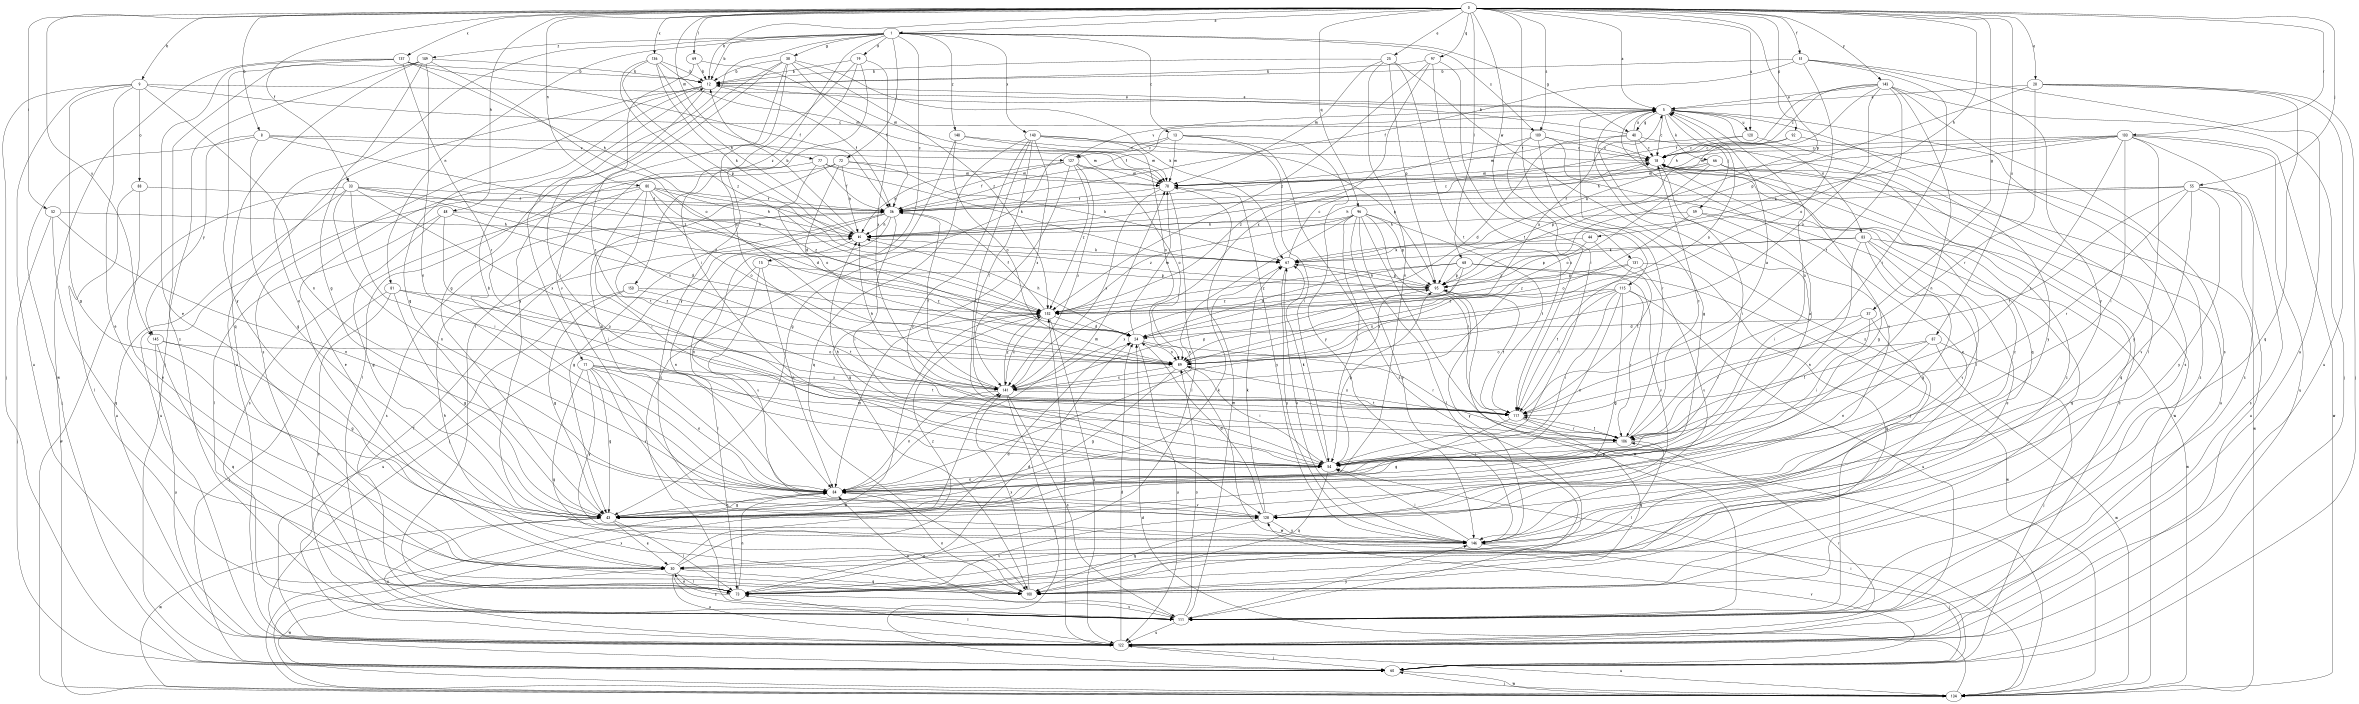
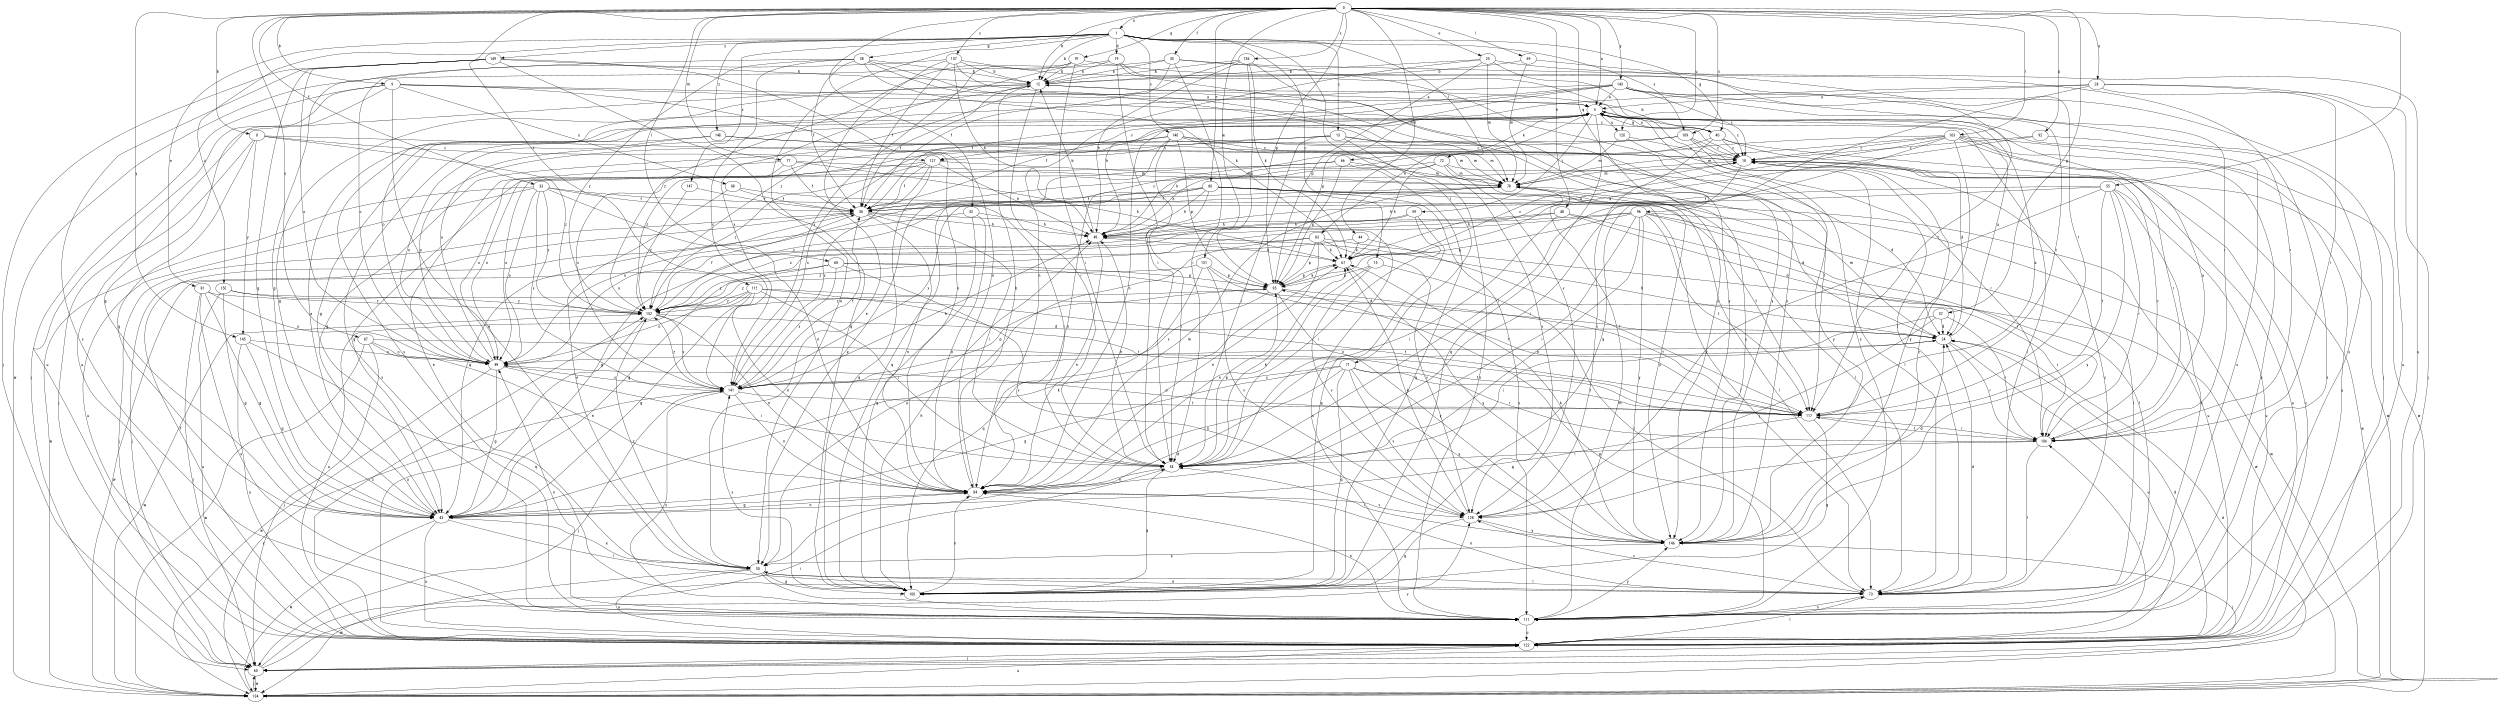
node "147": added
